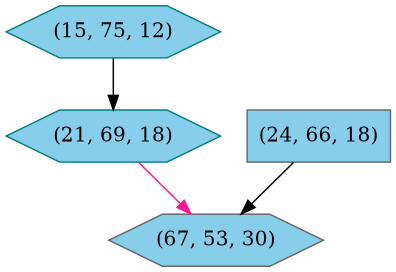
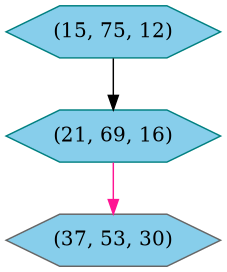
node "(21, 69, 18)": label "(21, 69, 18)" -> "(21, 69, 16)"
node "(24, 66, 18)": removed
node "(67, 53, 30)": label "(67, 53, 30)" -> "(37, 53, 30)"
